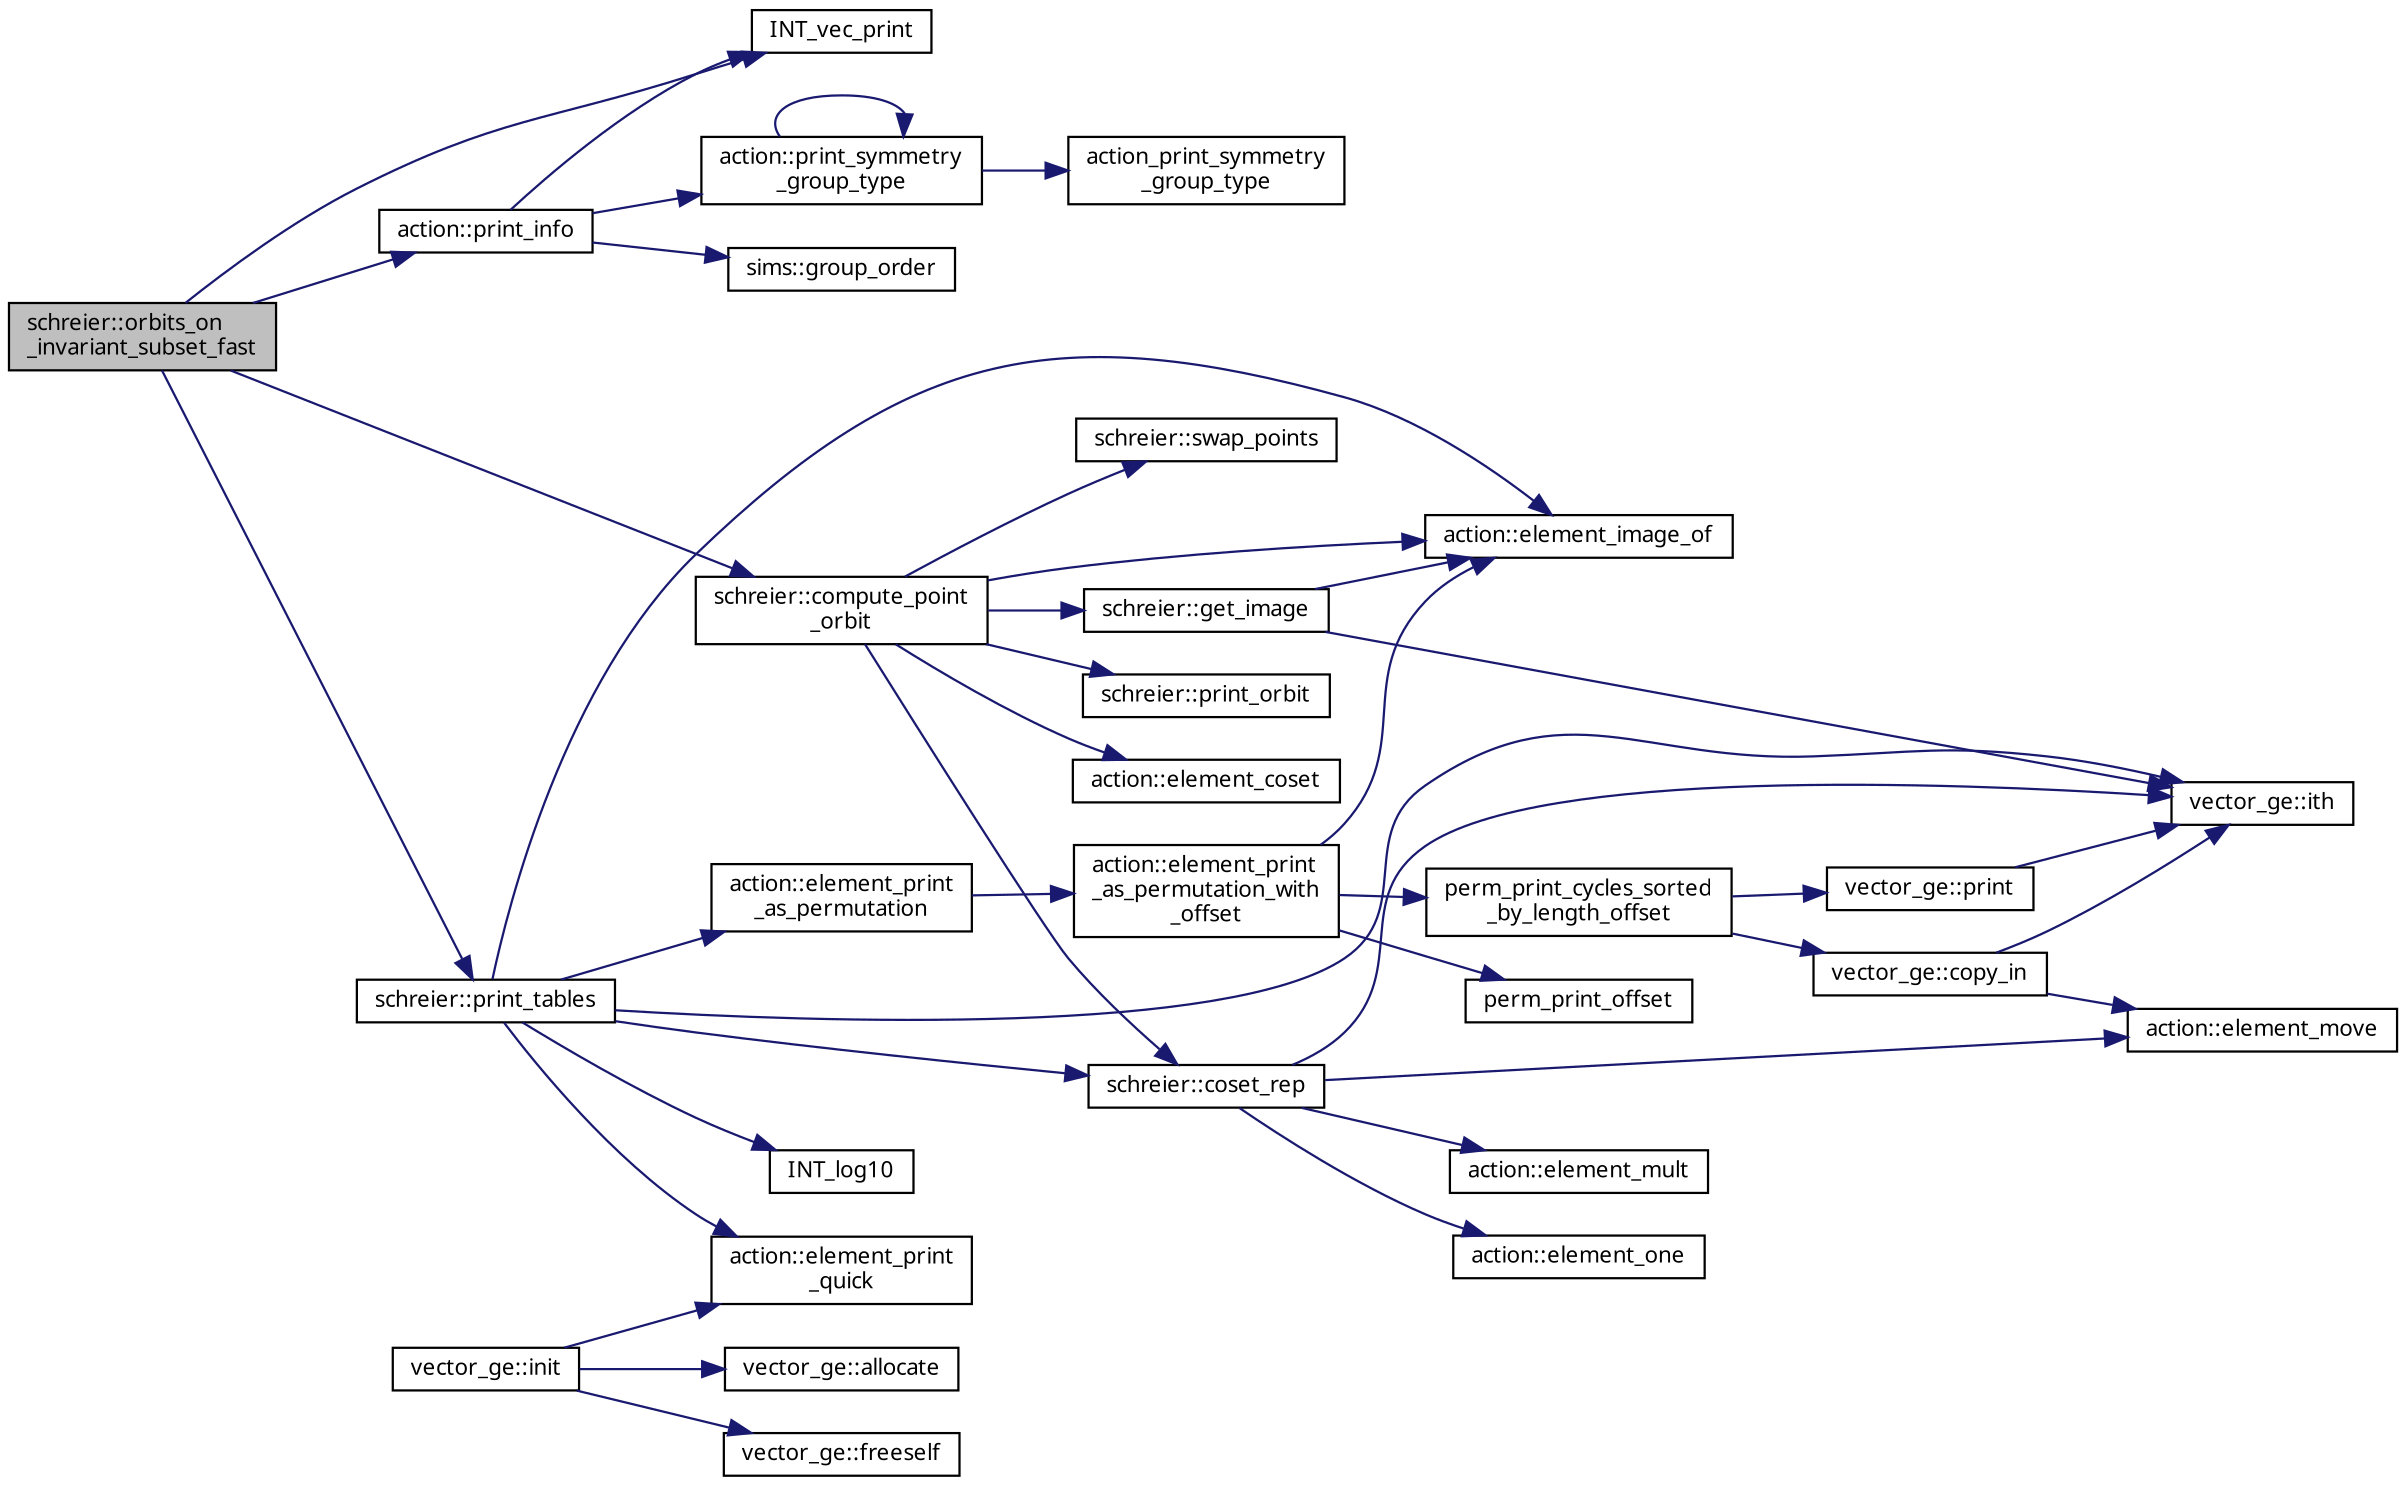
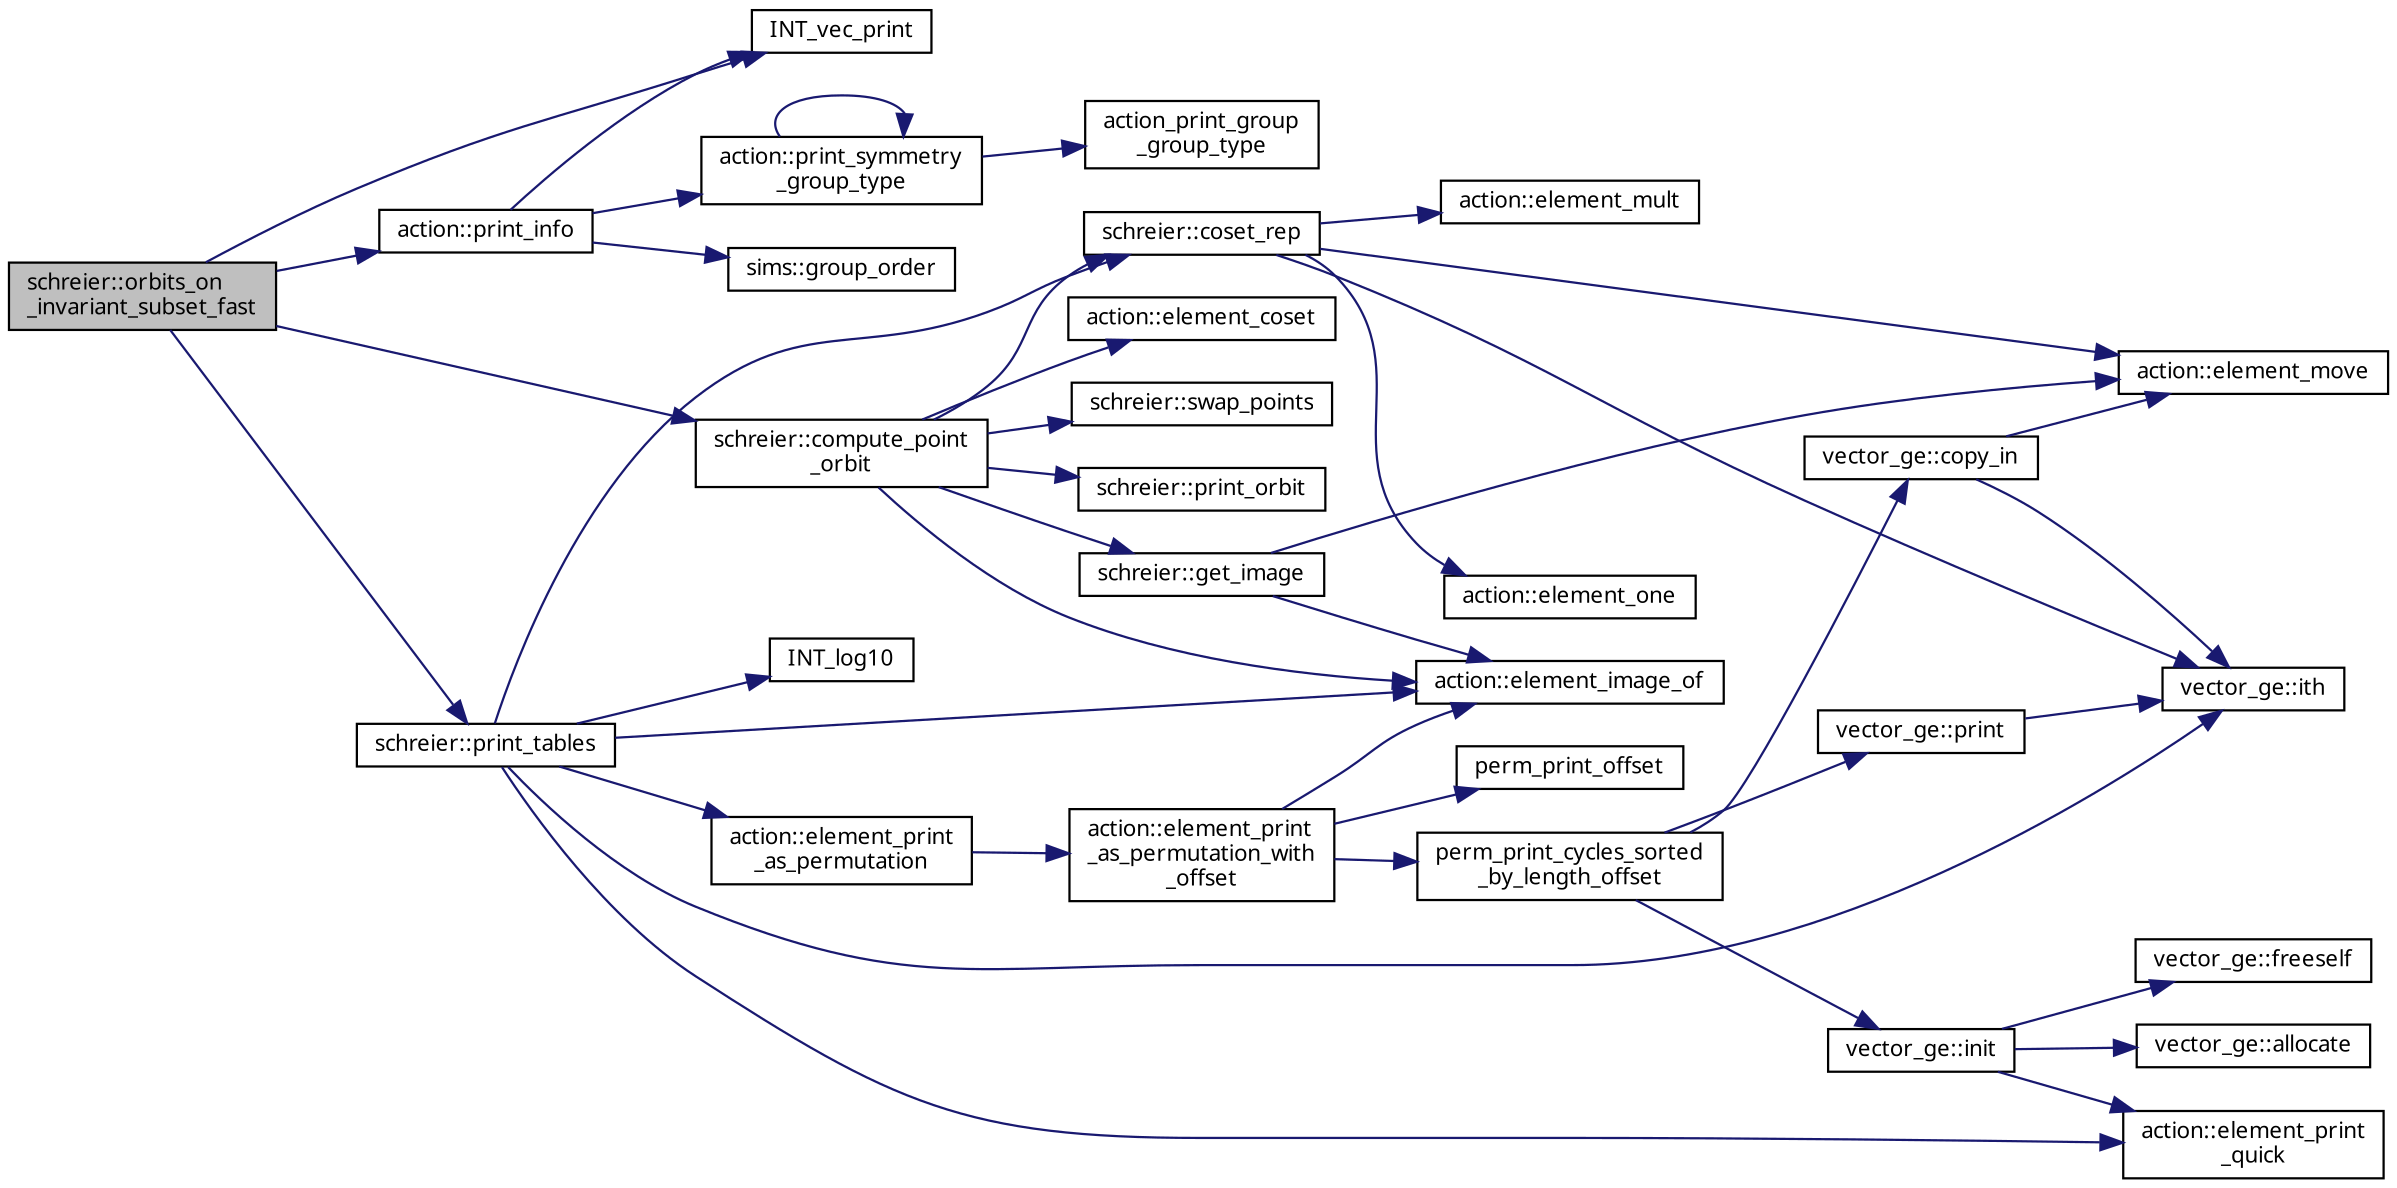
node "action_print_symmetry _group_type": label "action_print_symmetry _group_type" -> "action_print_group _group_type"
edge "schreier::get_image" -> "vector_ge::ith": now "schreier::get_image" -> "action::element_move"
edge "perm_print_cycles_sorted _by_length_offset" -> "vector_ge::init": added
